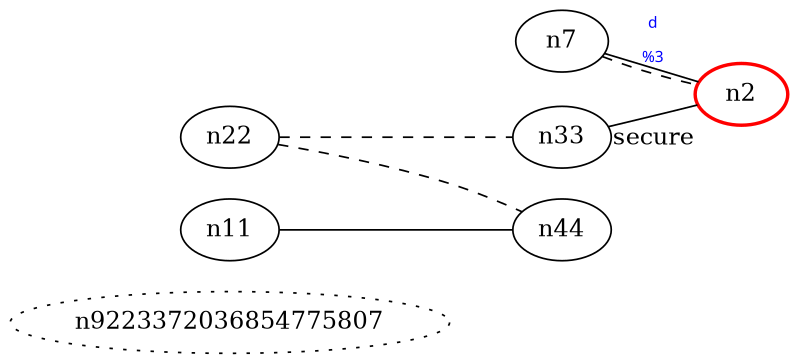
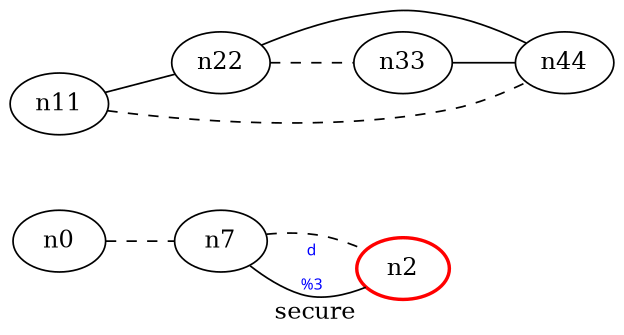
edge "n22" -- "n11": added
edge "n2 secure" -- "n33": now "n44" -- "n33"
edge "n22" -- "n44": style dashed -> solid
edge "n11" -- "n44": style solid -> dashed
node "n0": added
node "n9223372036854775807": removed
